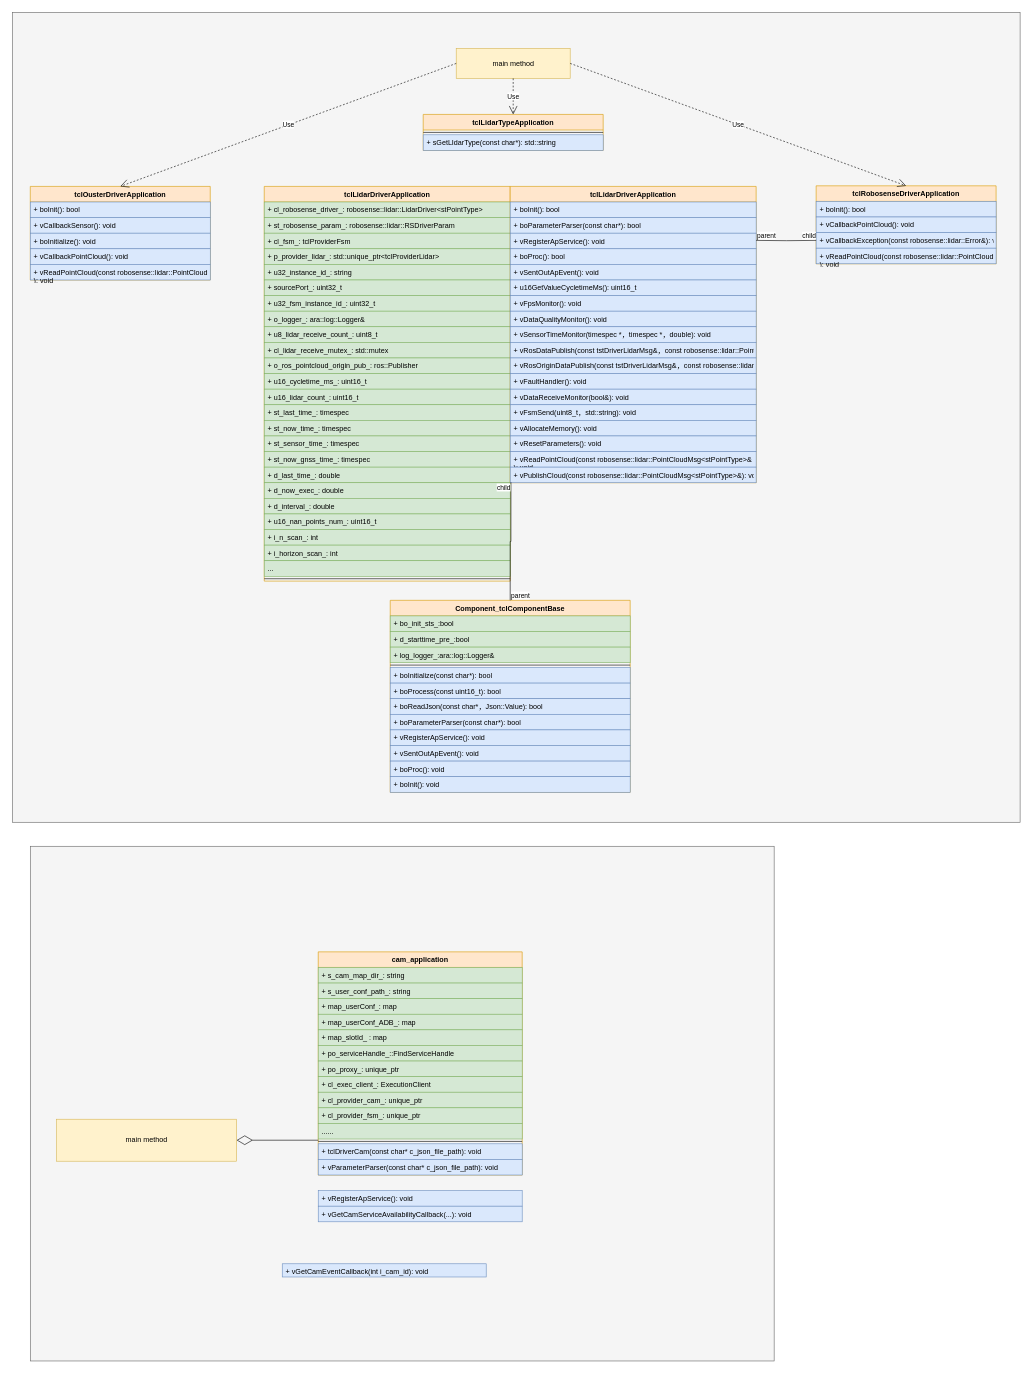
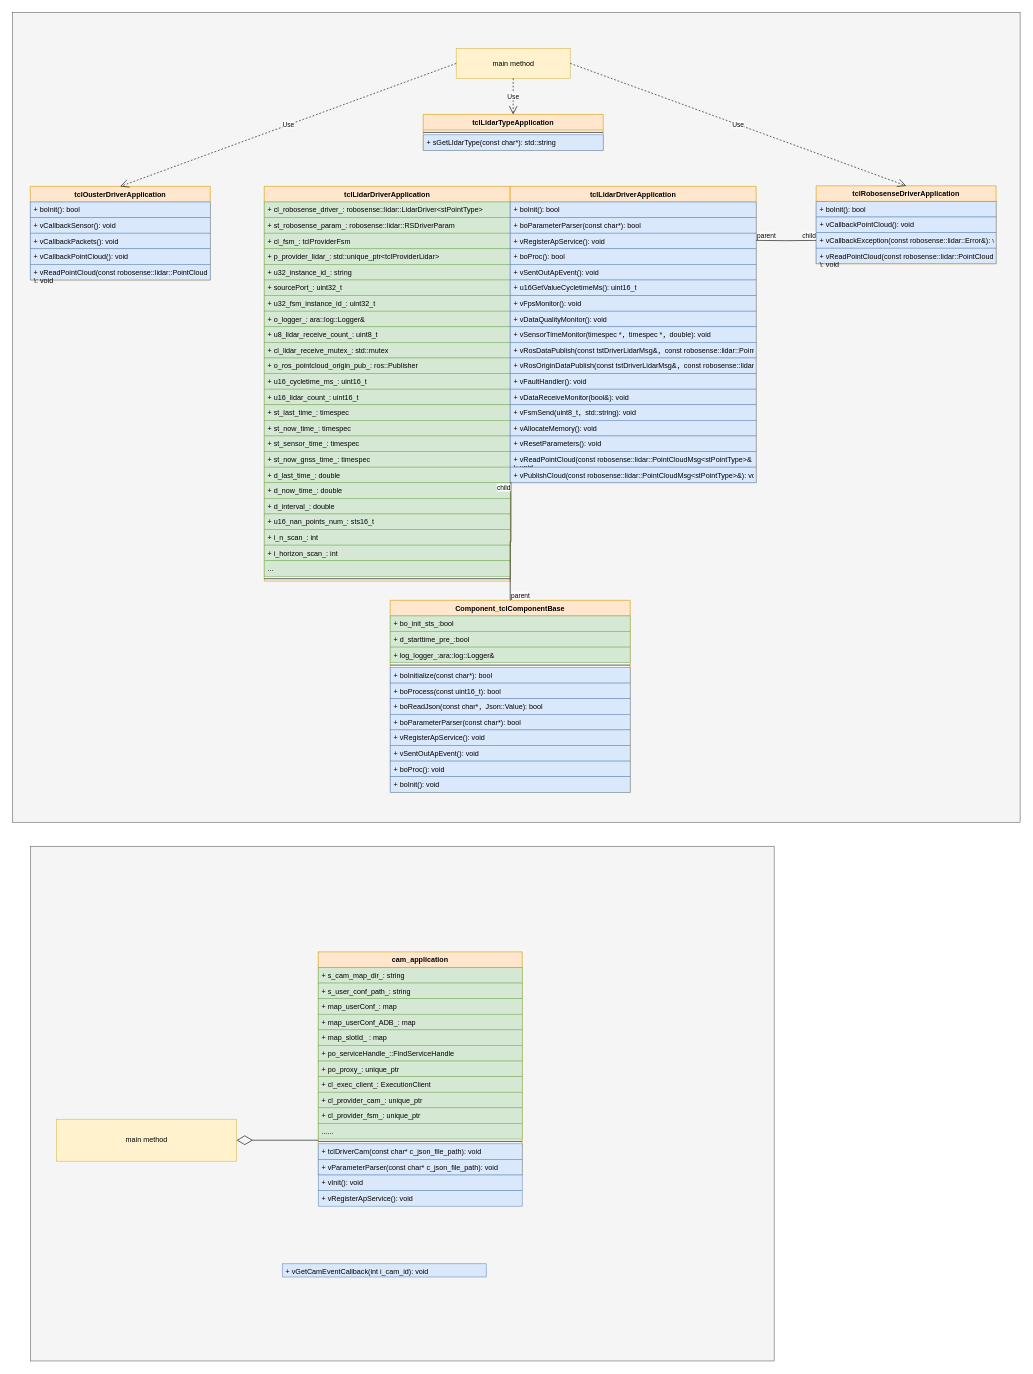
node "+ boInitialize(): void": label "+ boInitialize(): void" -> "+ vCallbackPackets(): void"
node "+ d_now_exec_: double": label "+ d_now_exec_: double" -> "+ d_now_time_: double"
node "+ u16_nan_points_num_: uint16_t": label "+ u16_nan_points_num_: uint16_t" -> "+ u16_nan_points_num_: sts16_t"
node "+ vInit(): void": added
node "+ vGetCamServiceAvailabilityCallback(...): void": removed
